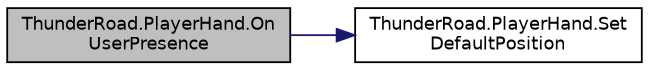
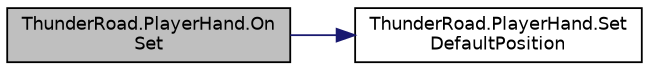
node "ThunderRoad.PlayerHand.On UserPresence": label "ThunderRoad.PlayerHand.On UserPresence" -> "ThunderRoad.PlayerHand.On Set"
